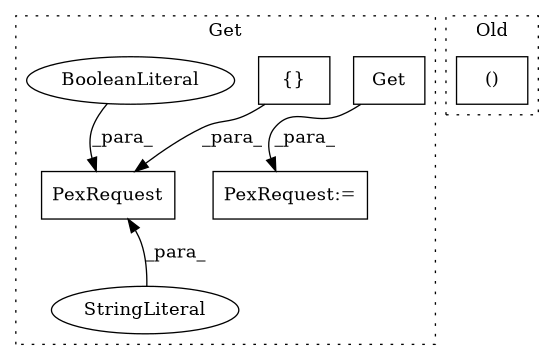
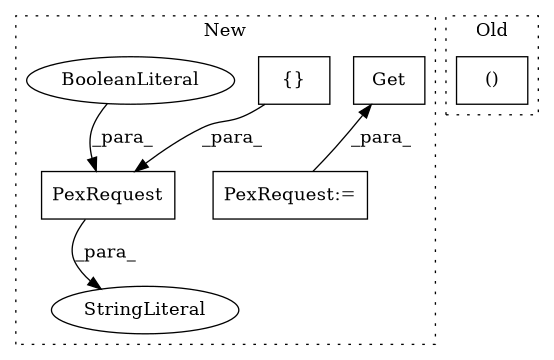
cluster "Get": label "Get" -> "New"
edge "Get" -> "PexRequest:=": reversed
edge "StringLiteral" -> "PexRequest": reversed
